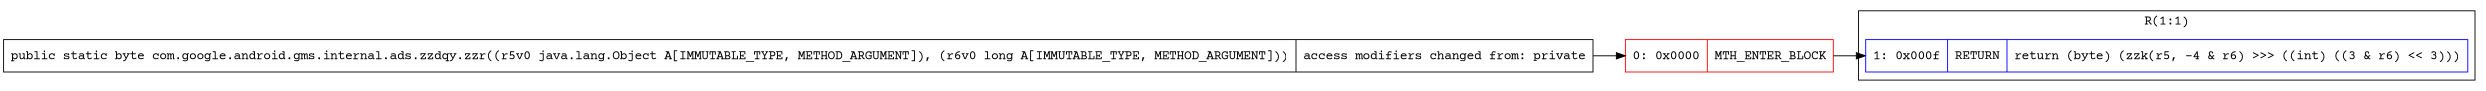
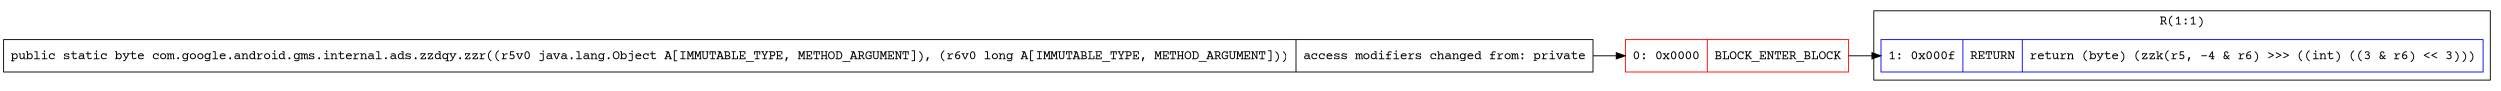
node "0: 0x0000": text "MTH_ENTER_BLOCK" -> "BLOCK_ENTER_BLOCK"
